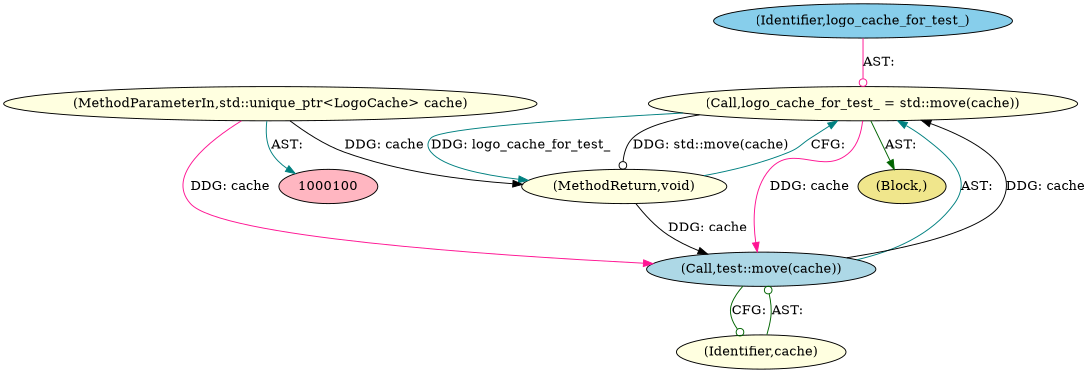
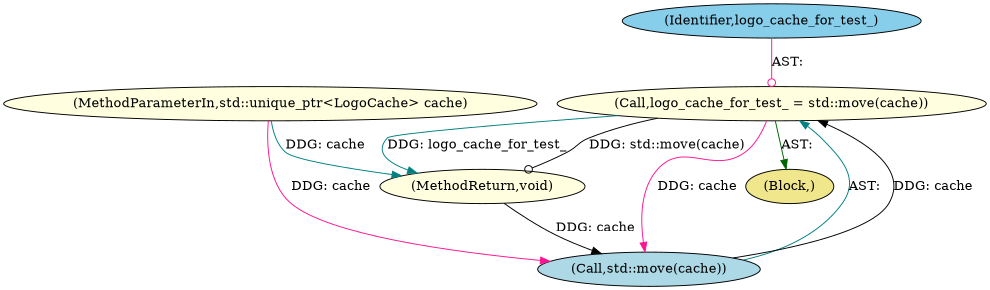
edge "(MethodReturn,void)" -> "(Call,logo_cache_for_test_ = std::move(cache))": removed, label "CFG:"
edge "(MethodParameterIn,std::unique_ptr<LogoCache> cache)" -> "(MethodReturn,void)": color black -> teal
node "1000100": removed
node "(Call,test::move(cache))": label "(Call,test::move(cache))" -> "(Call,std::move(cache))"
node "(Identifier,cache)": removed
